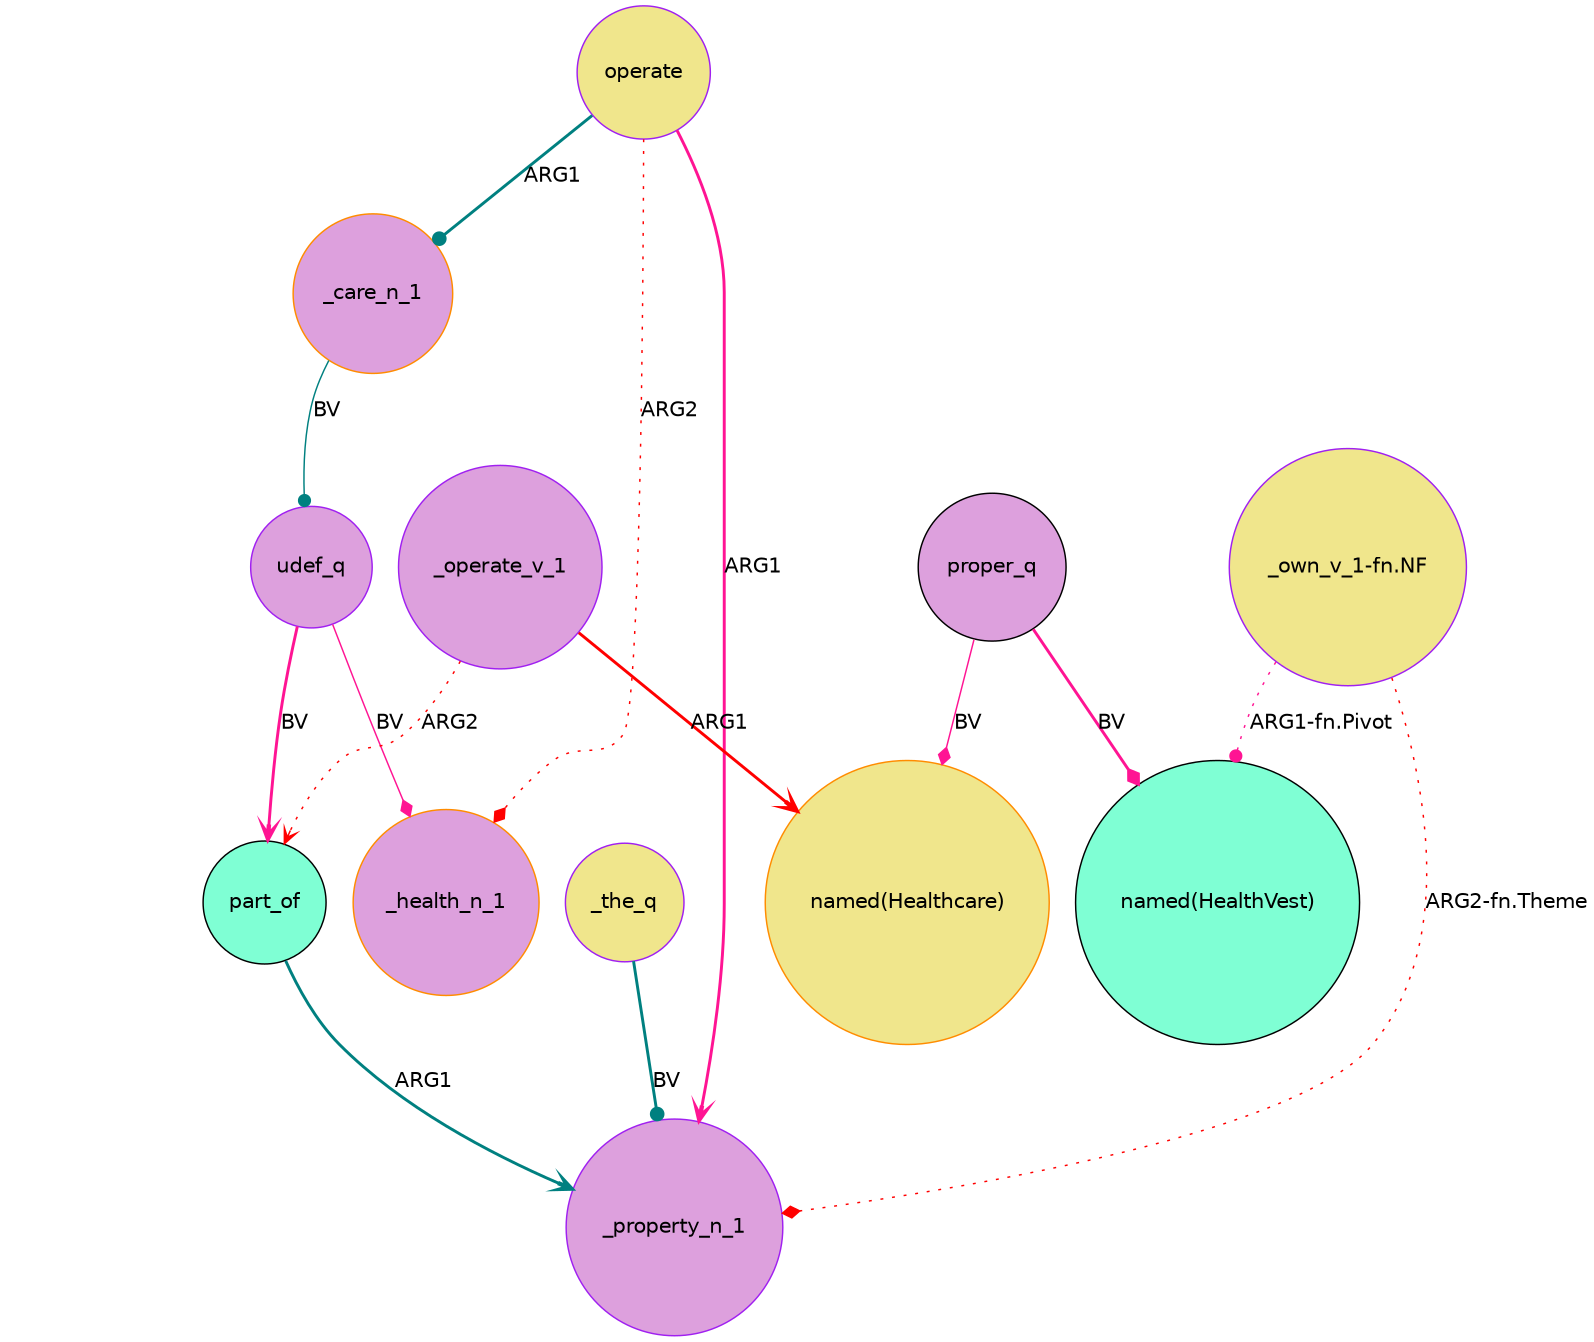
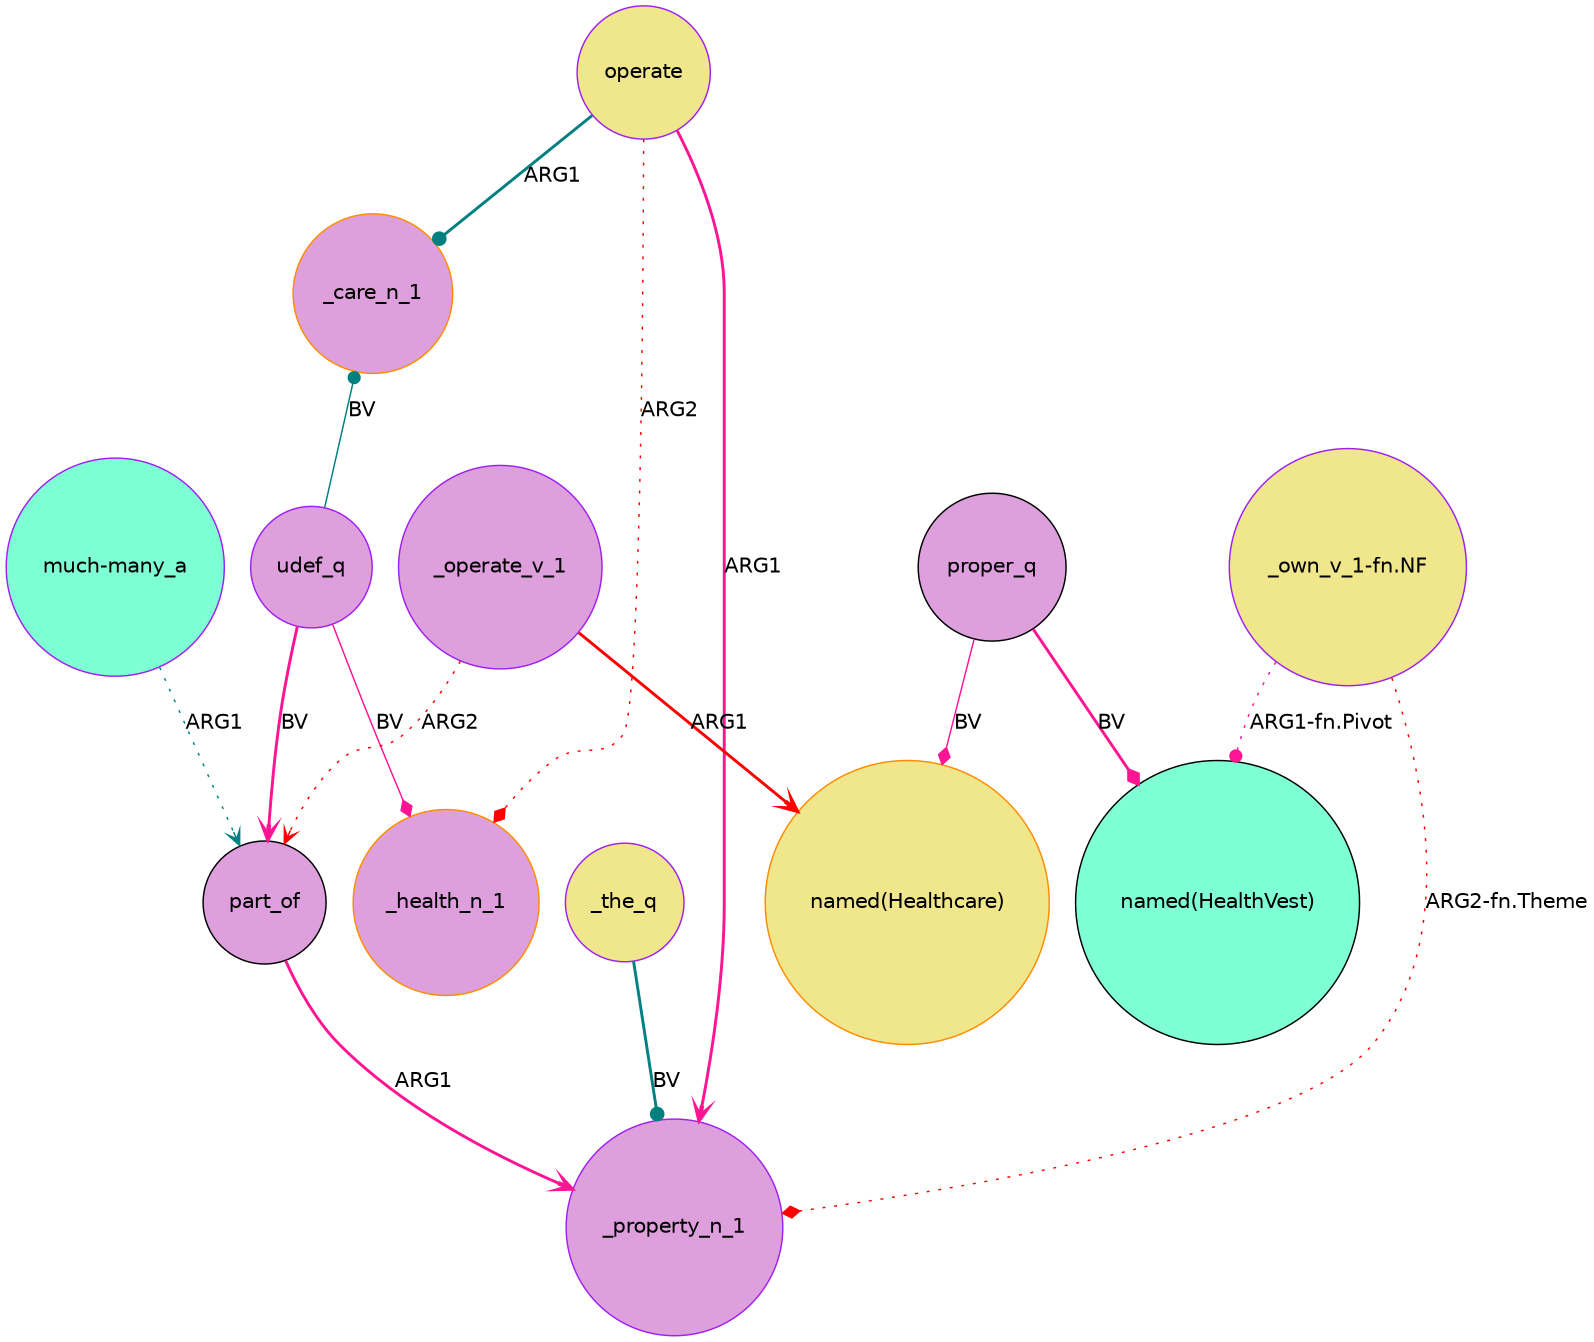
edge "_care_n_1" -> "udef_q": reversed
node "much-many_a": added
node "part_of": fillcolor aquamarine -> plum
edge "part_of" -> "_property_n_1": color teal -> deeppink
